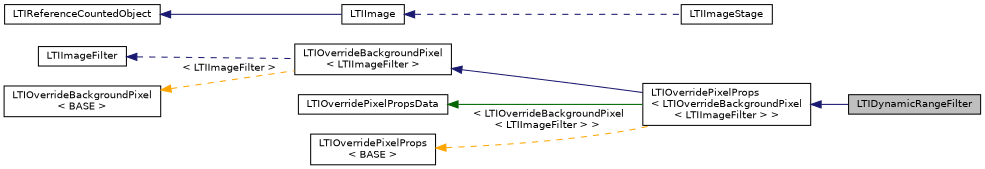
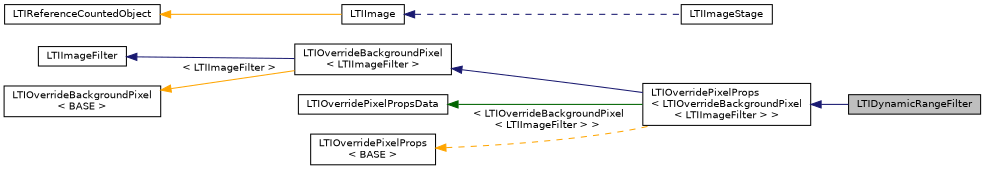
edge "LTIImage" -> "LTIReferenceCountedObject": color midnightblue -> orange
edge "LTIOverrideBackgroundPixel < LTIImageFilter >" -> "LTIImageFilter": style dashed -> solid
edge "LTIOverrideBackgroundPixel < LTIImageFilter >" -> "LTIOverrideBackgroundPixel < BASE >": style dashed -> solid
